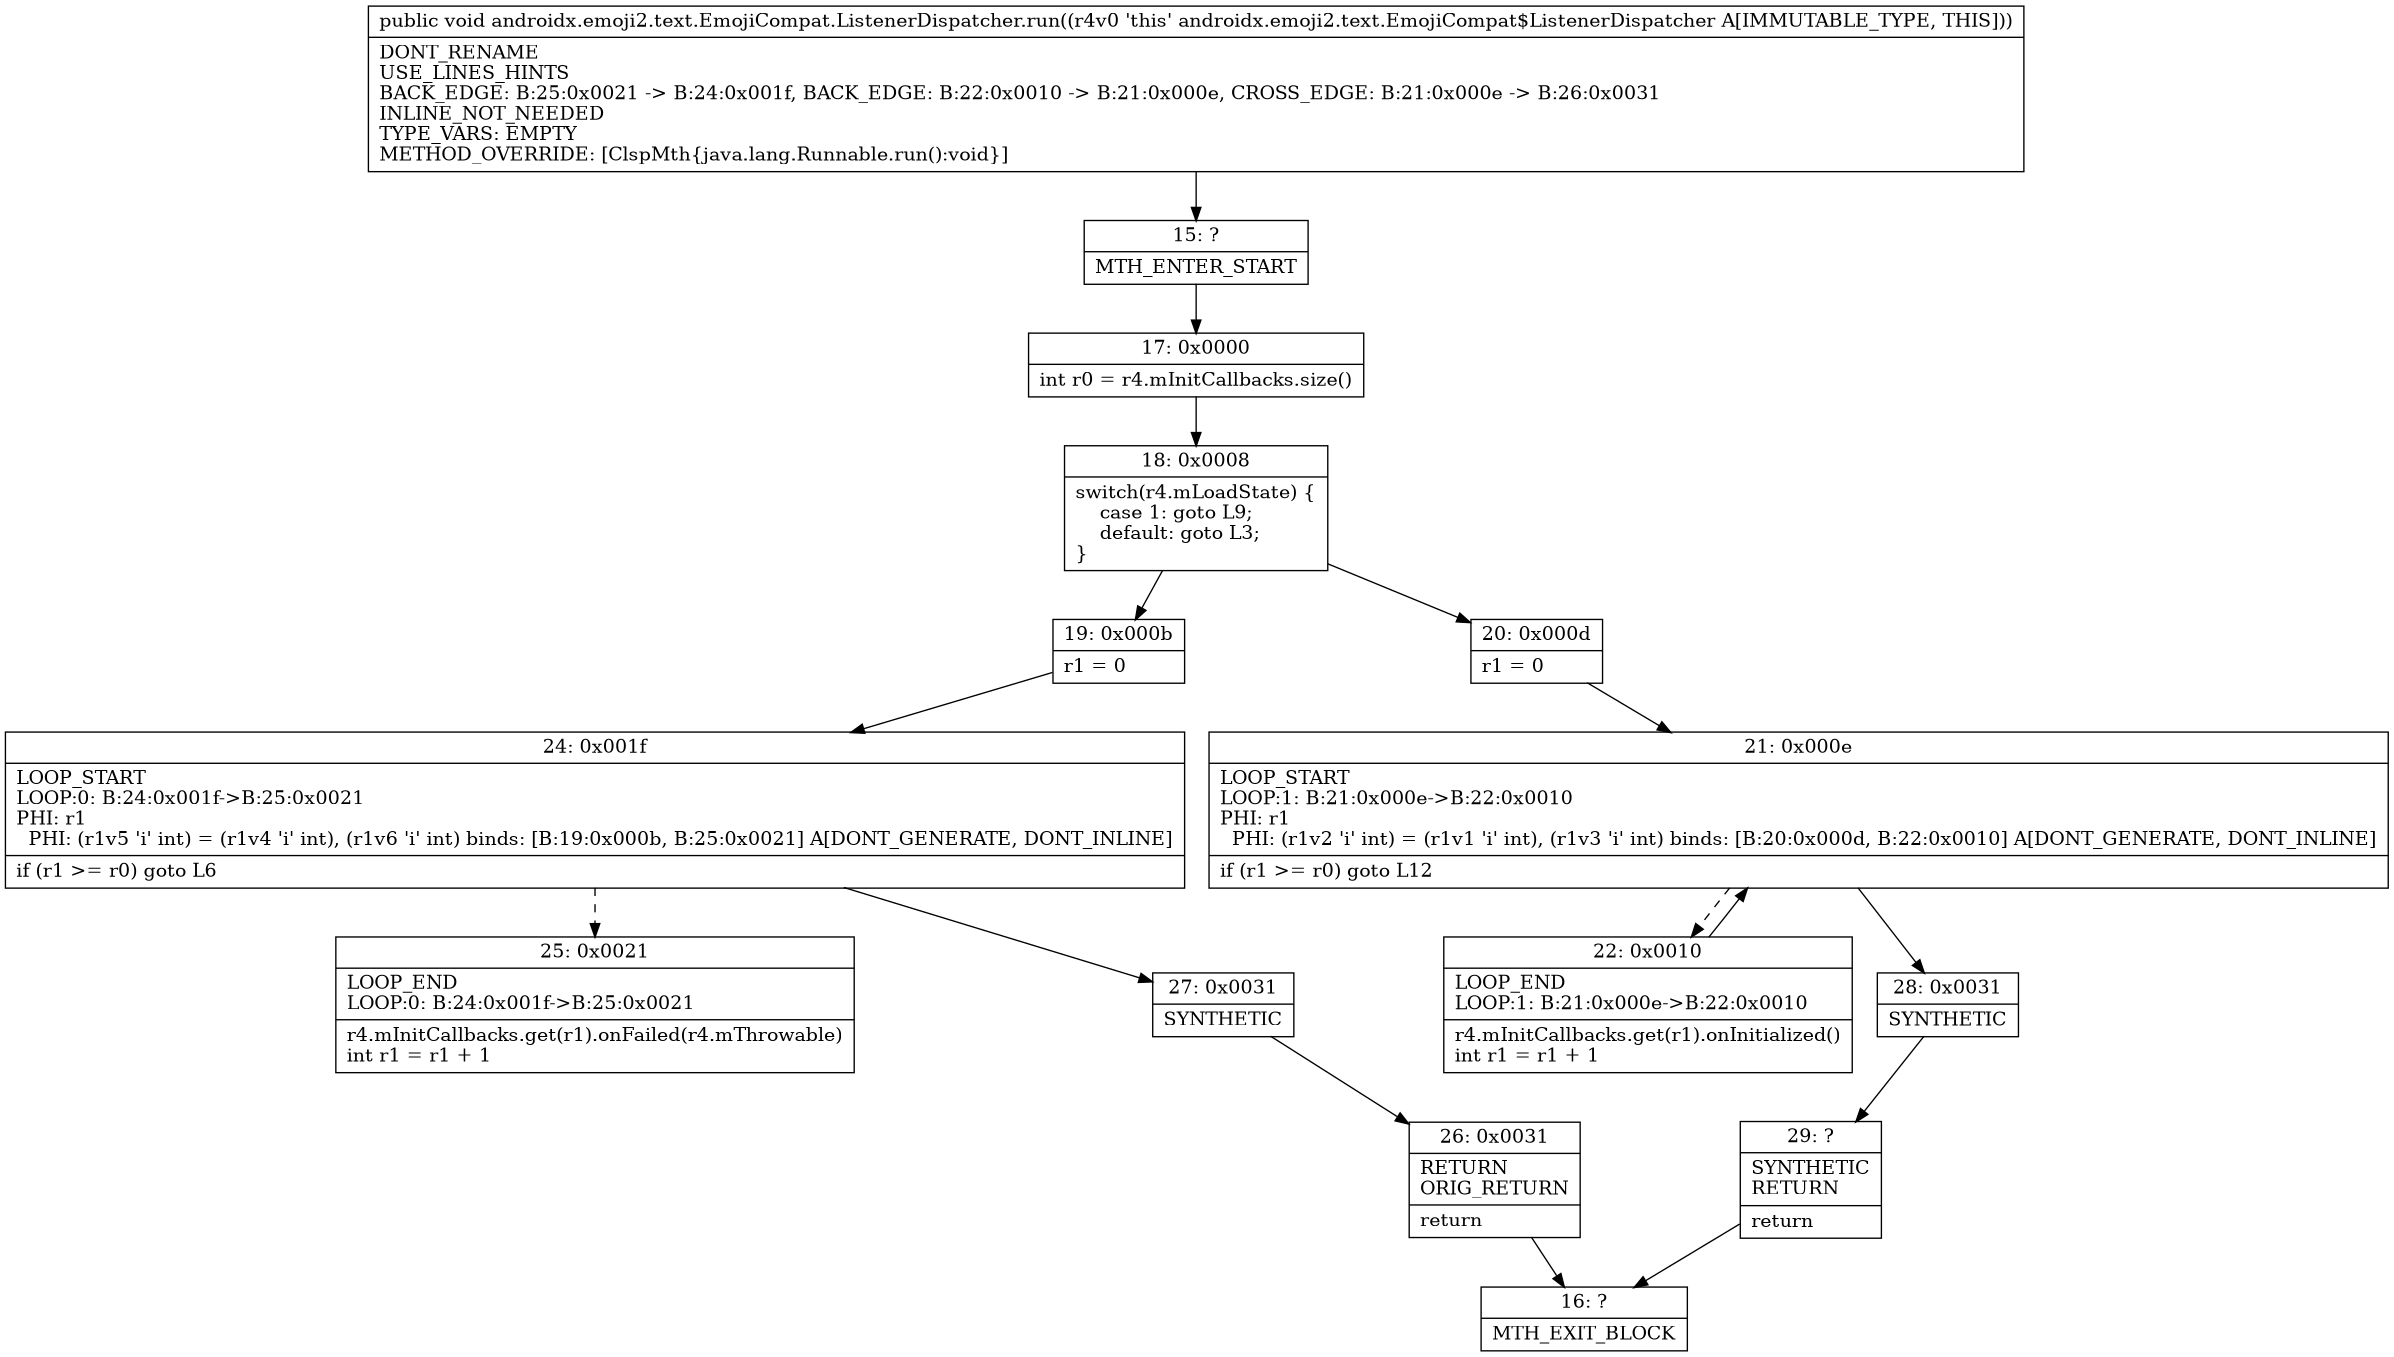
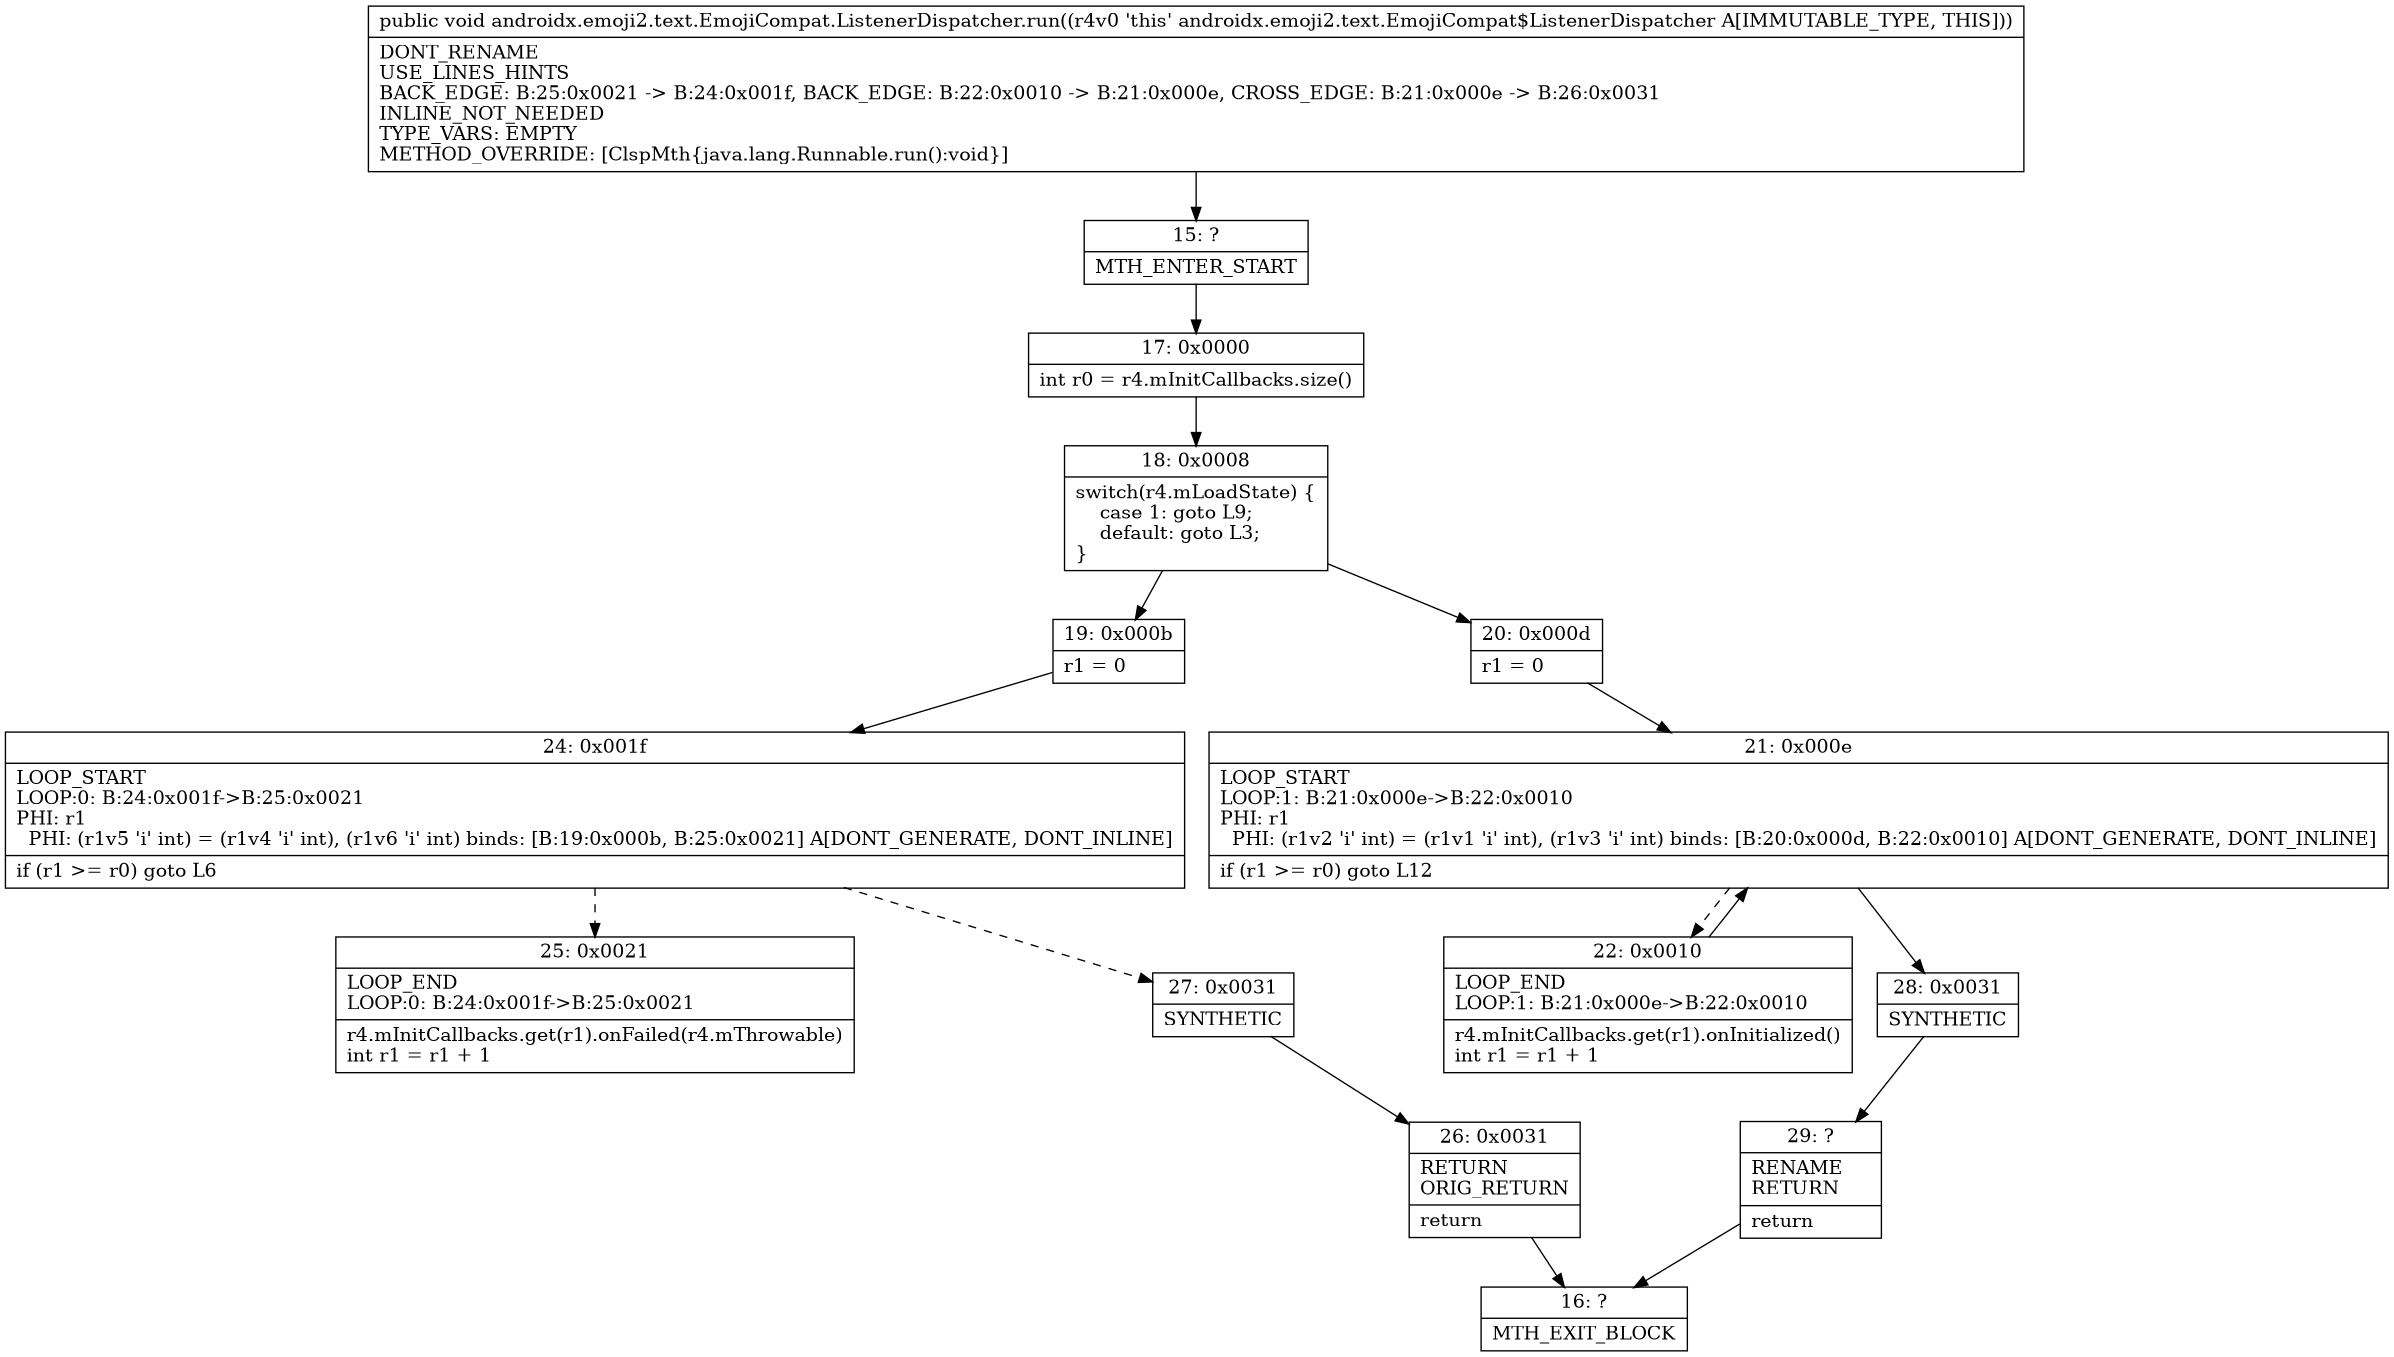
edge "24: 0x001f" -> "27: 0x0031": style solid -> dashed
node "29: ?": text "SYNTHETIC" -> "RENAME"
